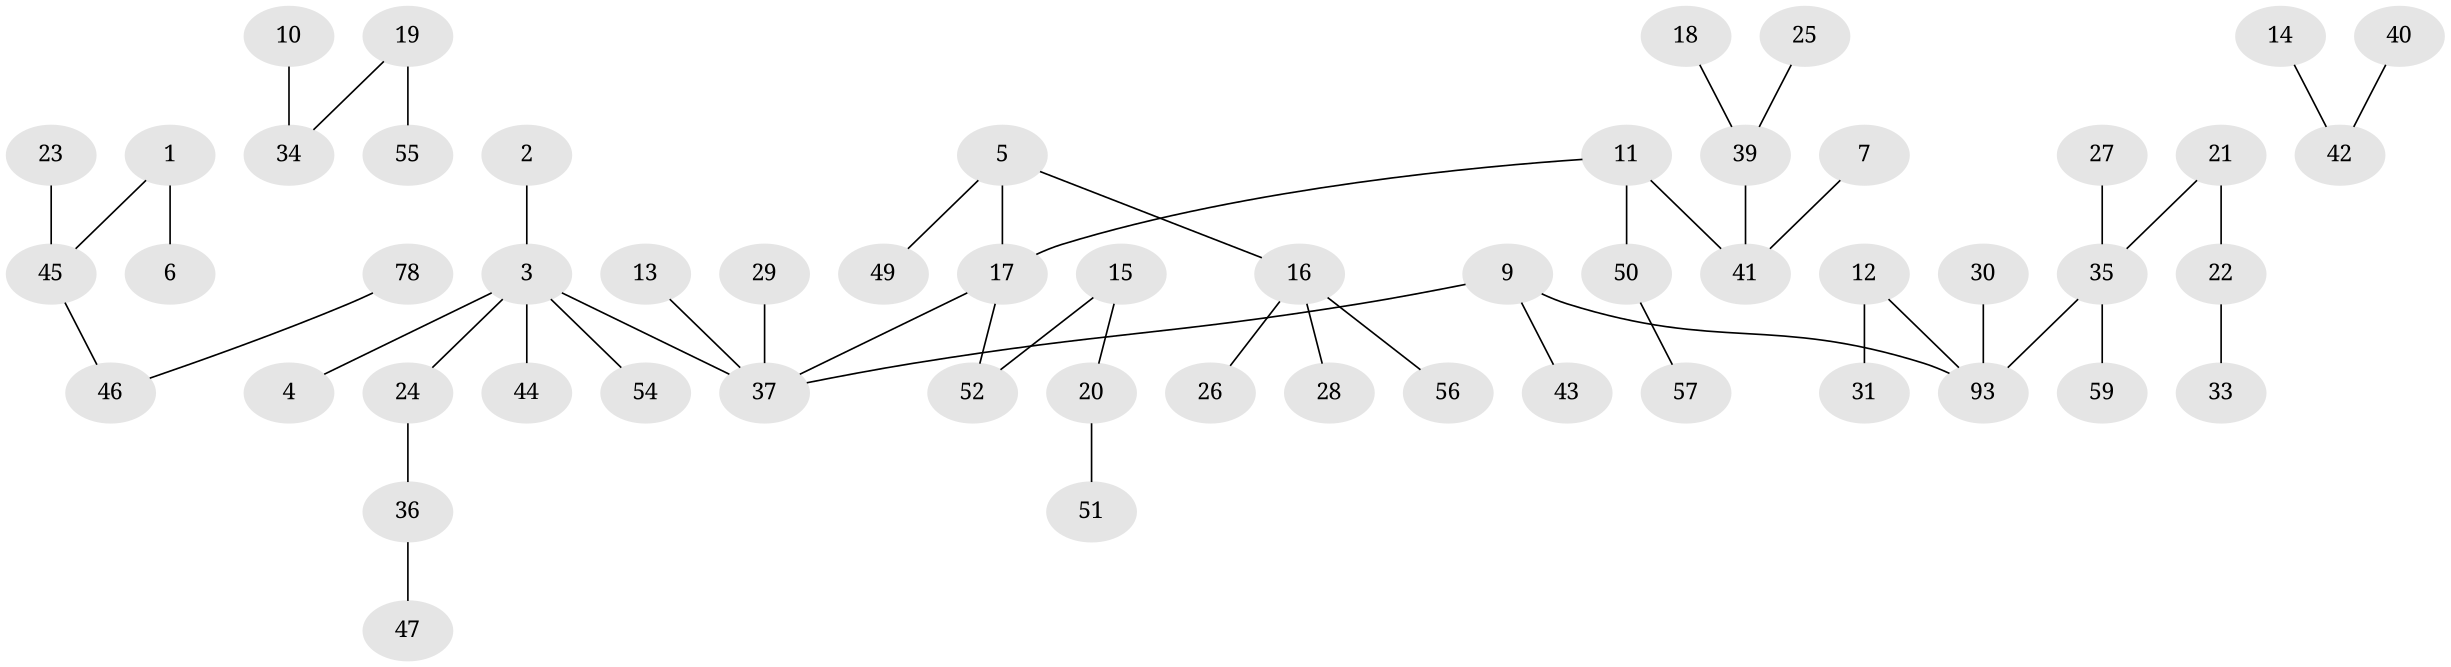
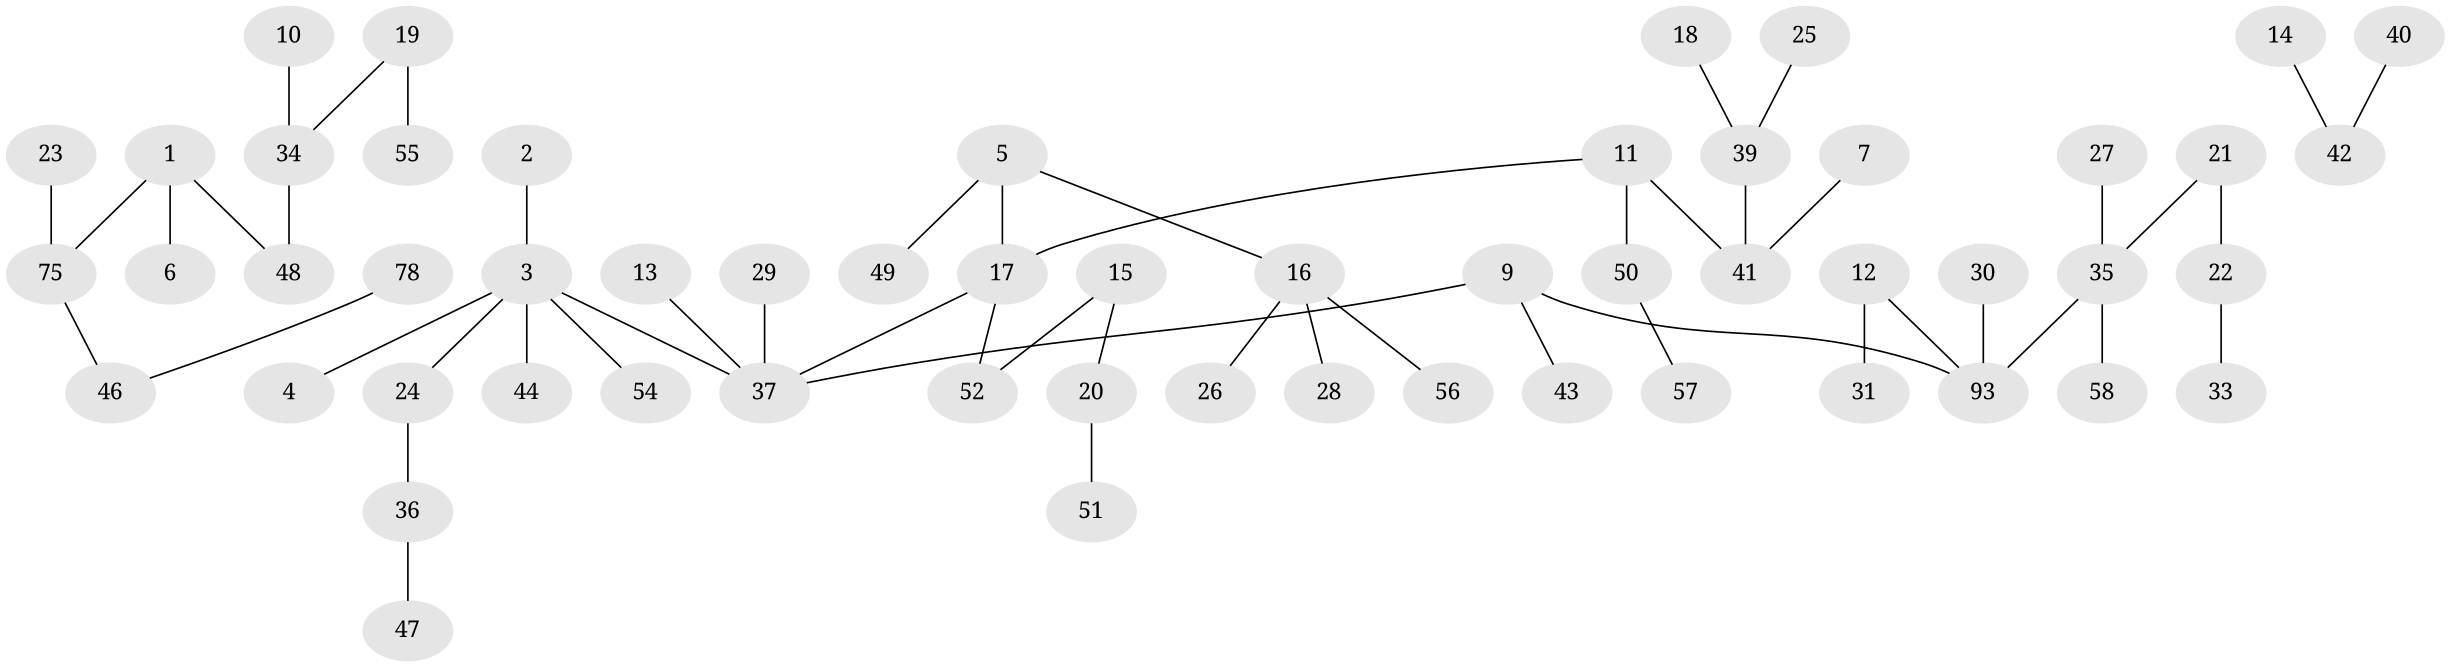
node "45": label "45" -> "75"
node "48": added
node "59": label "59" -> "58"
